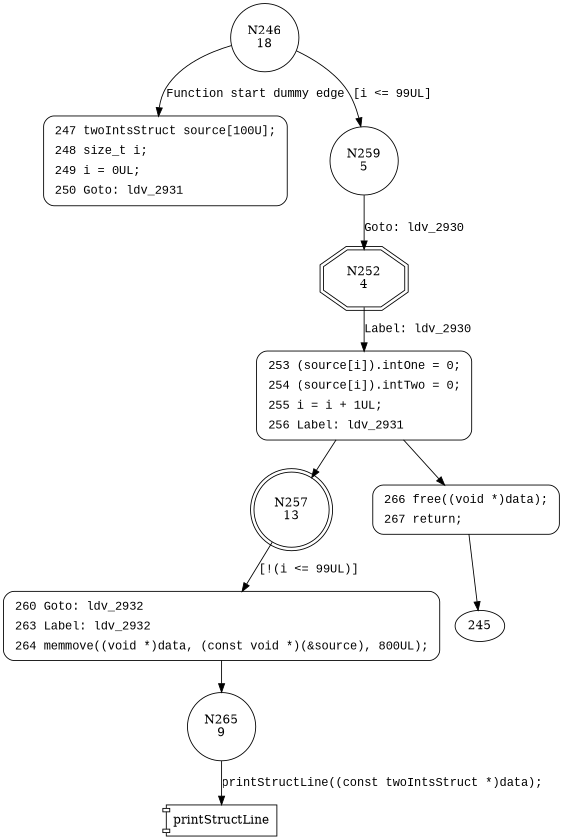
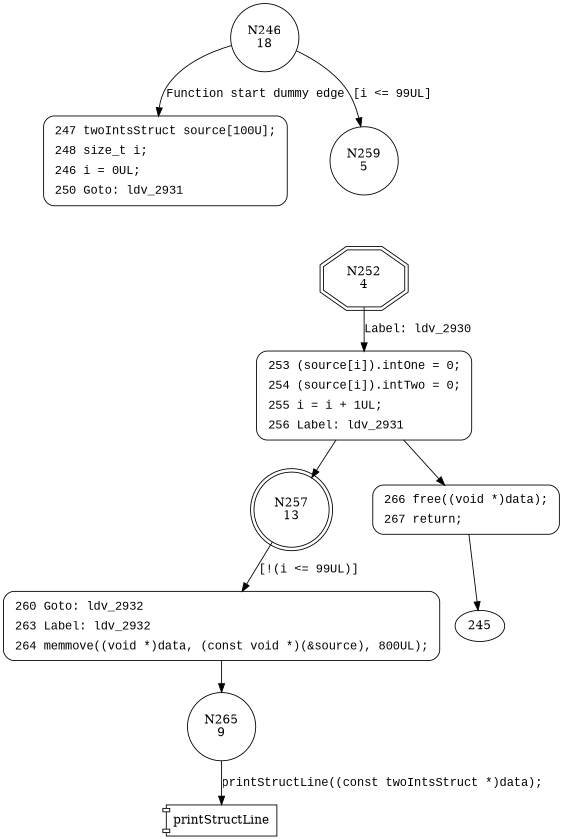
node "247": text "249" -> "246"
edge "N259 5" -> "N252 4": removed, label "Goto: ldv_2930"
